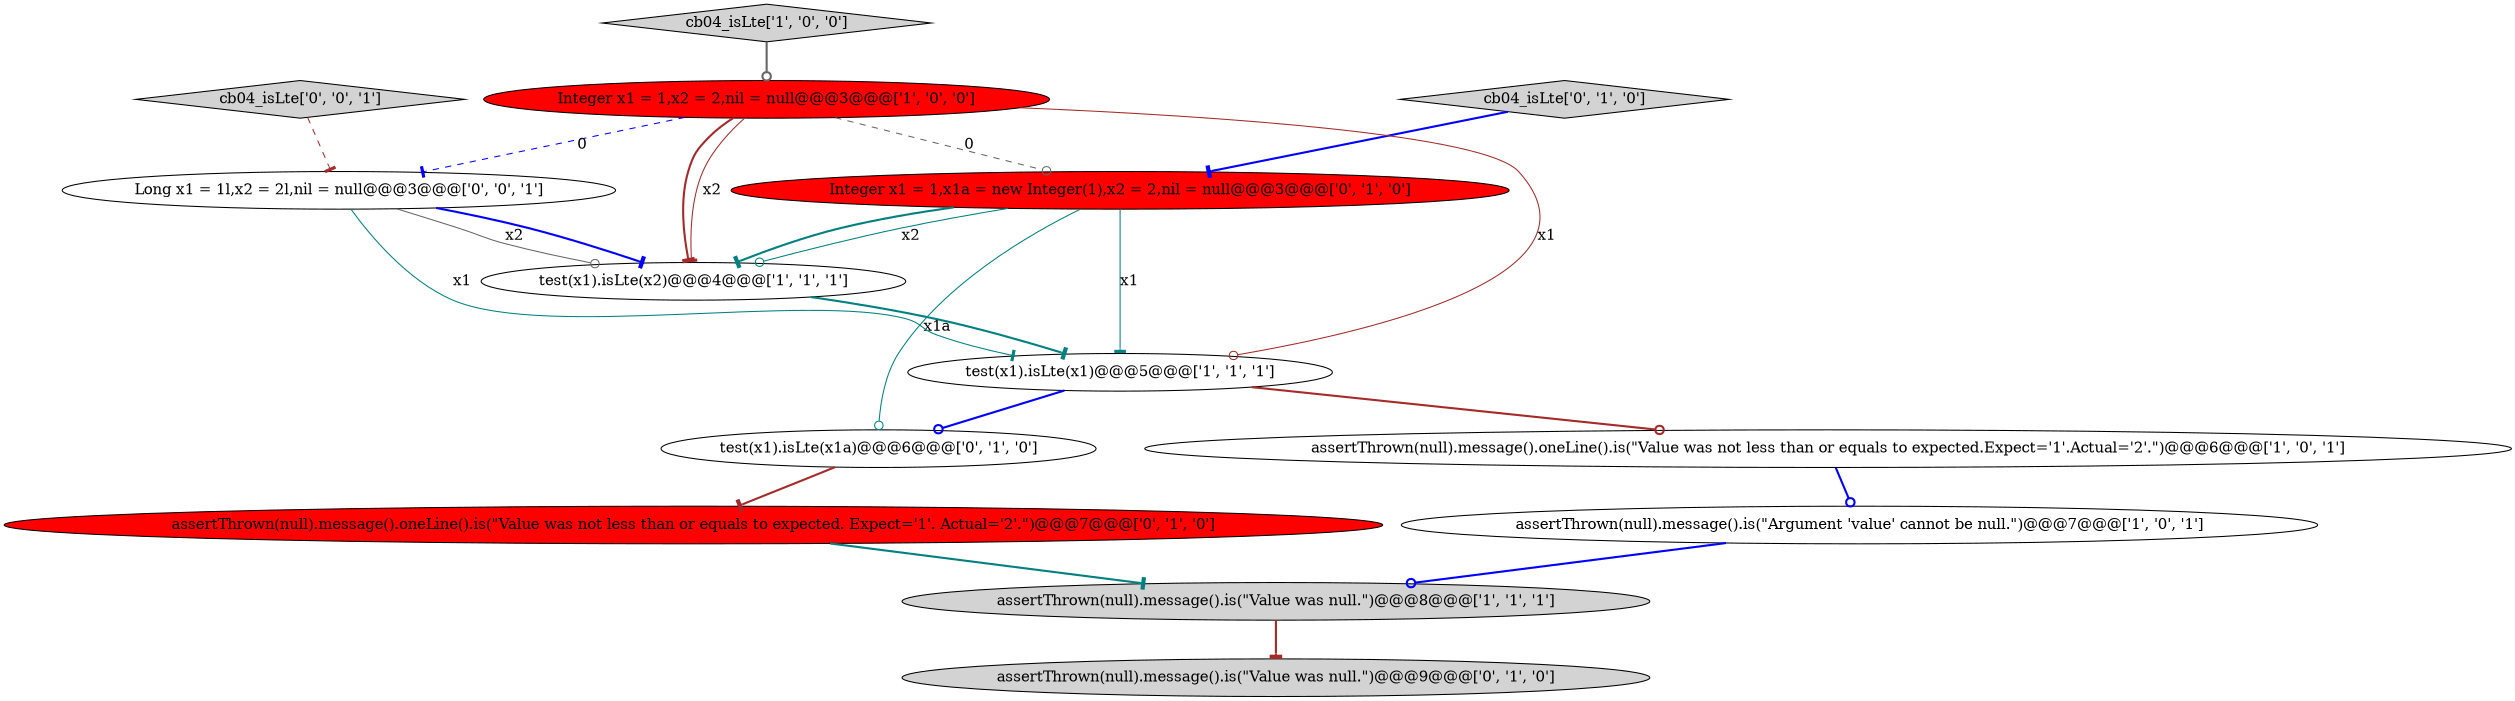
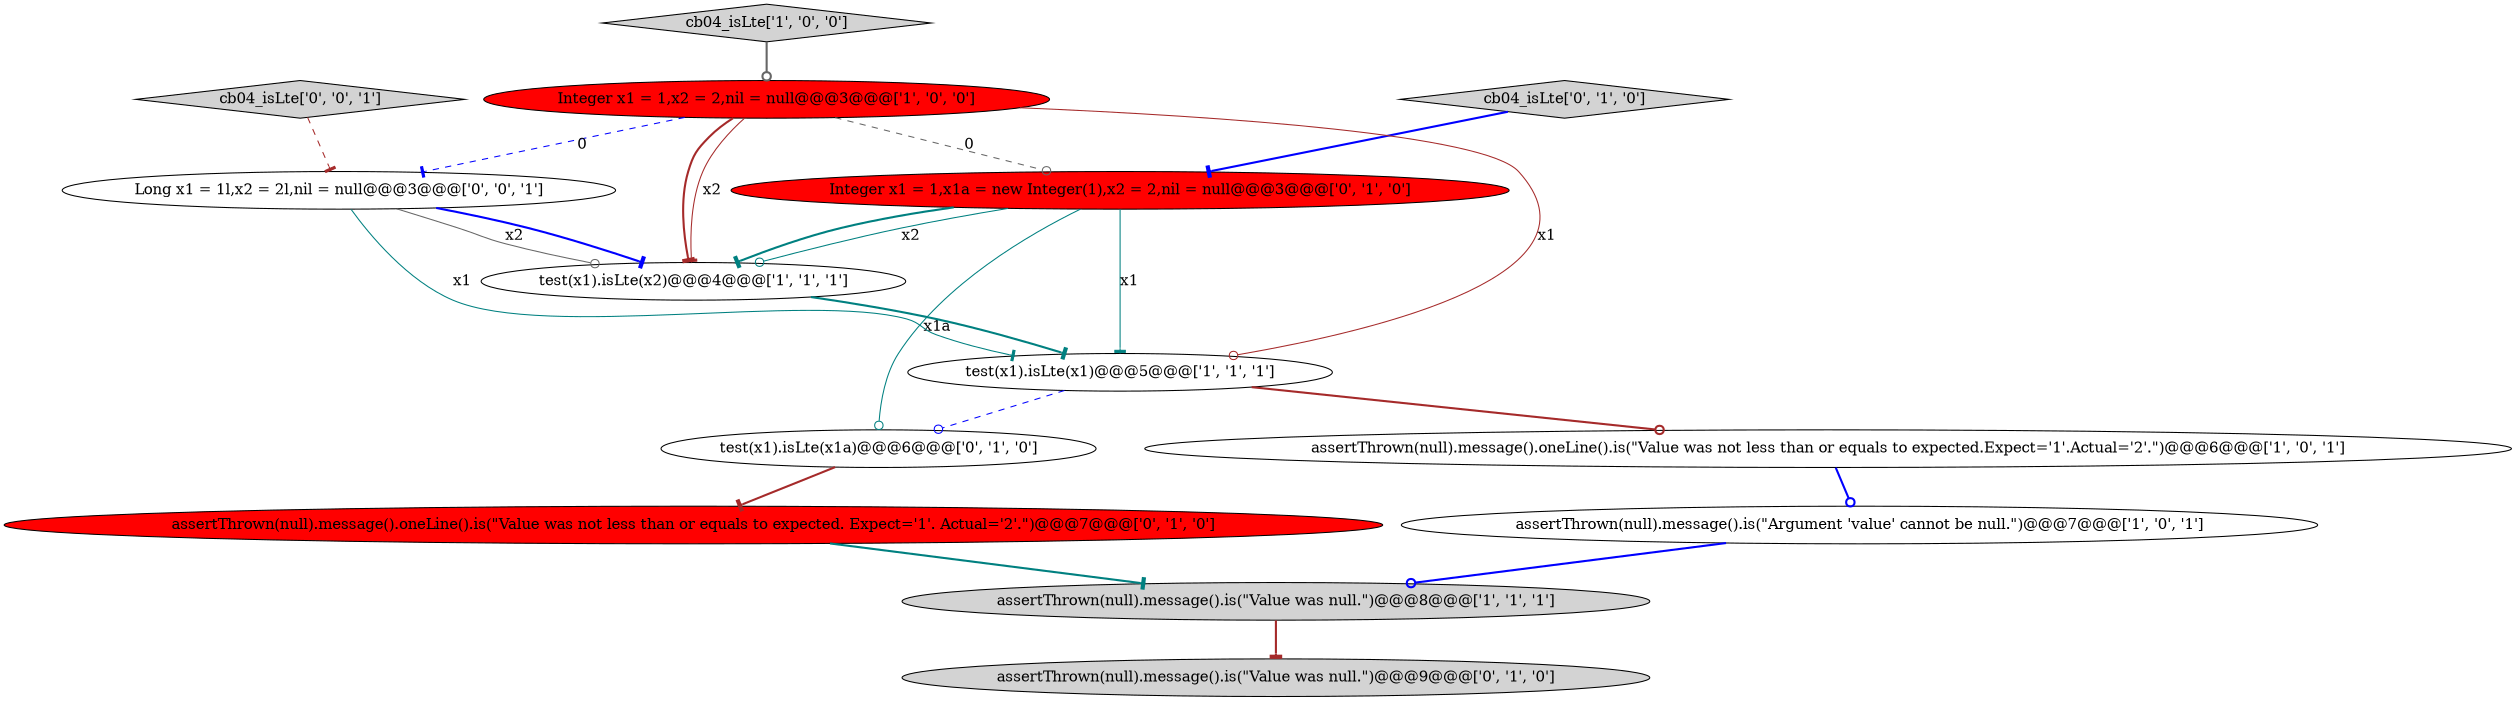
edge "test(x1).isLte(x1)@@@5@@@['1', '1', '1']" -> "test(x1).isLte(x1a)@@@6@@@['0', '1', '0']": style bold -> dashed
